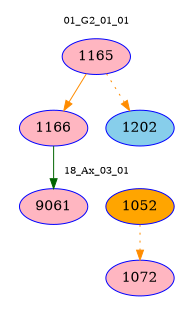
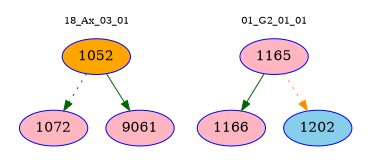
edge "1165" -> "1166": color darkorange -> darkgreen
edge "1166" -> "9061": now "1052" -> "9061"
edge "1052" -> "1072": color darkorange -> darkgreen
